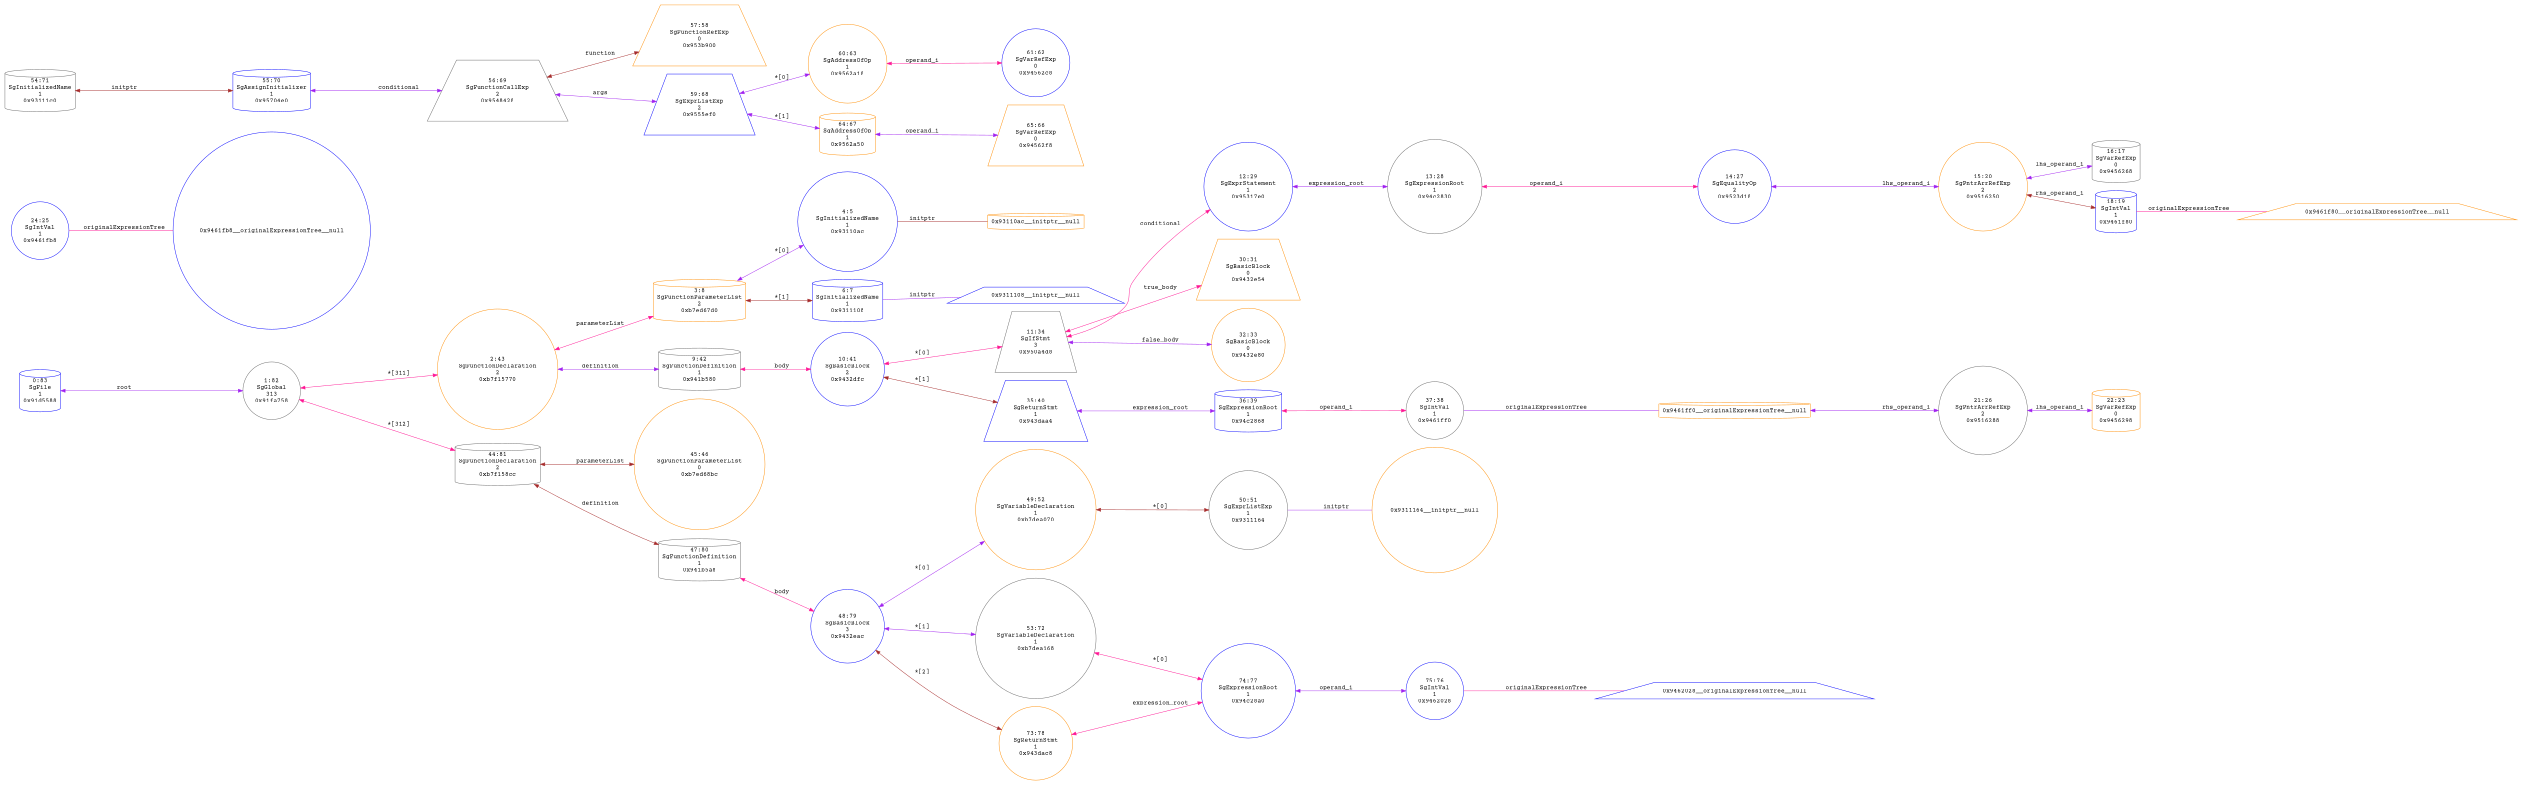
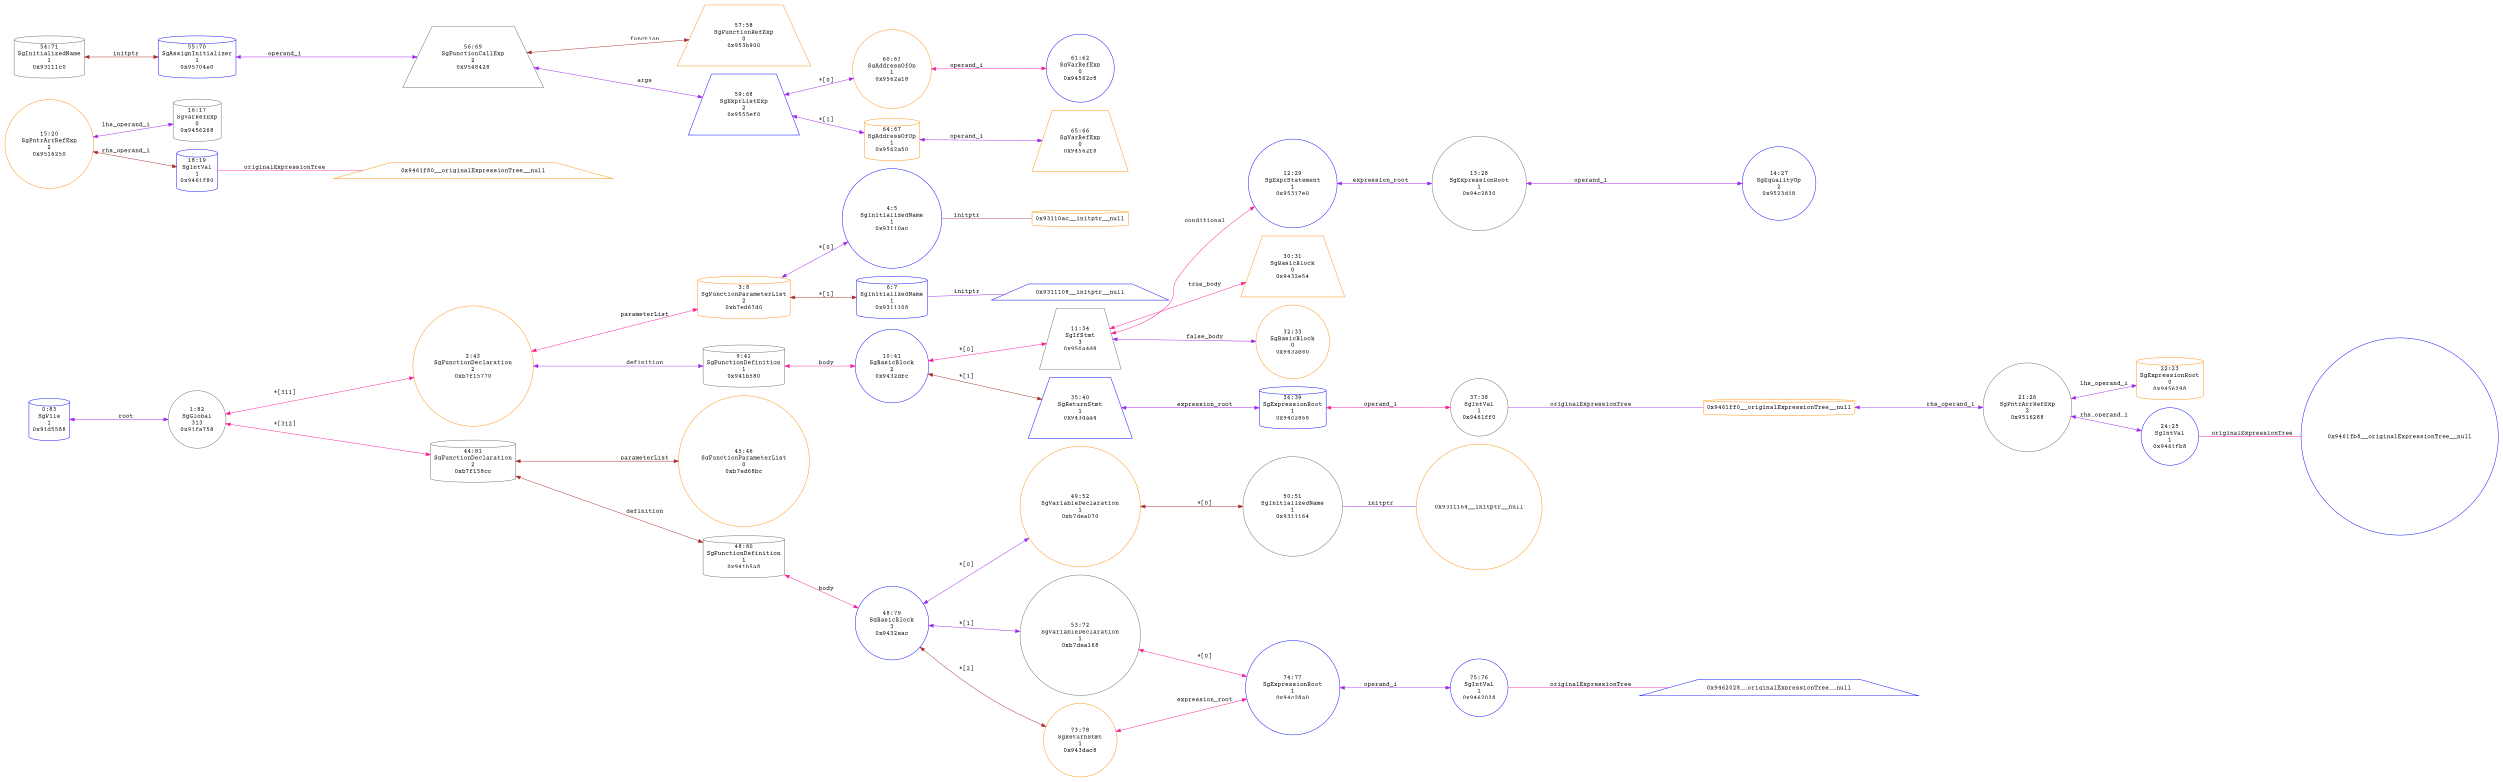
edge "55:70 SgAssignInitializer 1 0x95704e0" -- "56:69 SgFunctionCallExp 2 0x9548428": label "conditional" -> "operand_i"
edge "13:28 SgExpressionRoot 1 0x94c2830" -- "14:27 SgEqualityOp 2 0x9523d18": color deeppink -> purple
edge "14:27 SgEqualityOp 2 0x9523d18" -- "15:20 SgPntrArrRefExp 2 0x9516250": removed, label "lhs_operand_i"
node "22:23 SgVarRefExp 0 0x9456298": label "22:23 SgVarRefExp 0 0x9456298" -> "22:23 SgExpressionRoot 0 0x9456298"
edge "21:26 SgPntrArrRefExp 2 0x9516288" -- "24:25 SgIntVal 1 0x9461fb8": added, label "rhs_operand_i"
node "50:51 SgExprListExp 1 0x9311164": label "50:51 SgExprListExp 1 0x9311164" -> "50:51 SgInitializedName 1 0x9311164"
node "47:80 SgFunctionDefinition 1 0x941b5a8": label "47:80 SgFunctionDefinition 1 0x941b5a8" -> "48:80 SgFunctionDefinition 1 0x941b5a8"
